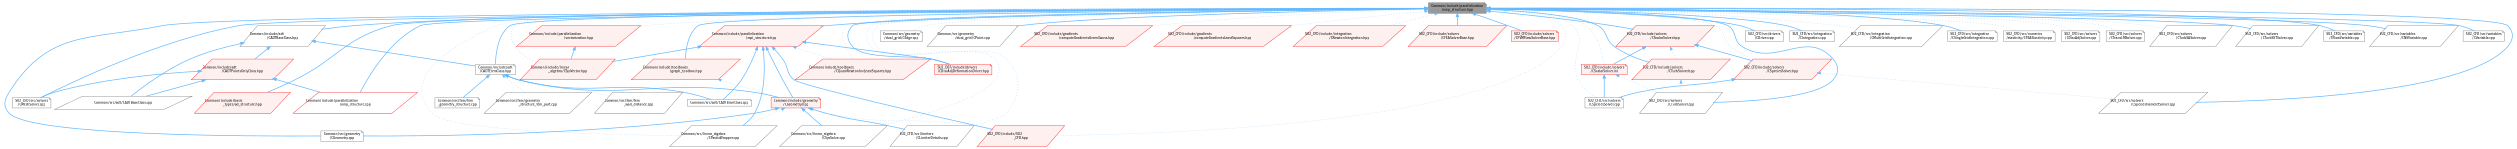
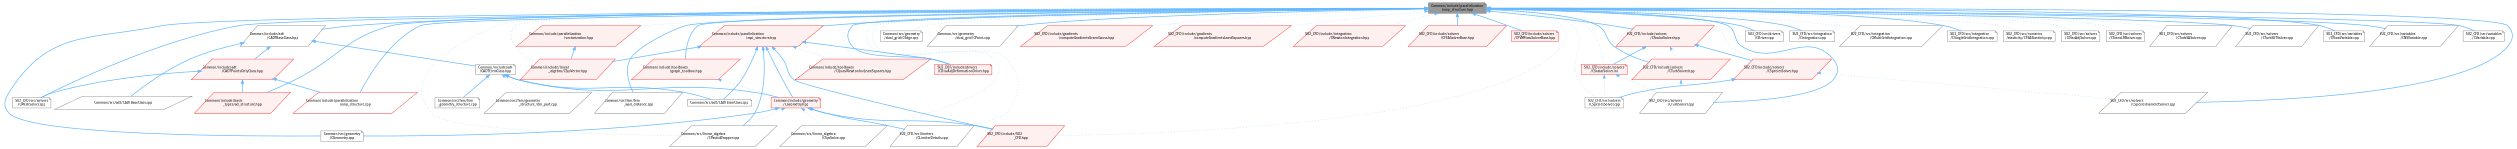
edge "Common/include/adt /CADTElemClass.hpp" -> "Common/include/parallelization /omp_structure.hpp": now "Common/src/fem/fem _wall_distance.cpp" -> "Common/include/parallelization /omp_structure.hpp"
edge "SU2_CFD/src/solvers /CSpeciesSolver.cpp" -> "SU2_CFD/include/solvers /CScalarSolver.inl": style bold -> dotted
edge "Common/src/adt/CADTBaseClass.cpp" -> "Common/include/adt /CADTPointsOnlyClass.hpp": now "Common/include/basic _types/ad_structure.hpp" -> "Common/include/adt /CADTPointsOnlyClass.hpp"
edge "Common/src/linear_algebra /CSysSolve.cpp" -> "Common/include/geometry /CGeometry.hpp": style bold -> dotted
edge "SU2_CFD/include/SU2 _CFD.hpp" -> "Common/include/geometry /CGeometry.hpp": style dotted -> bold
